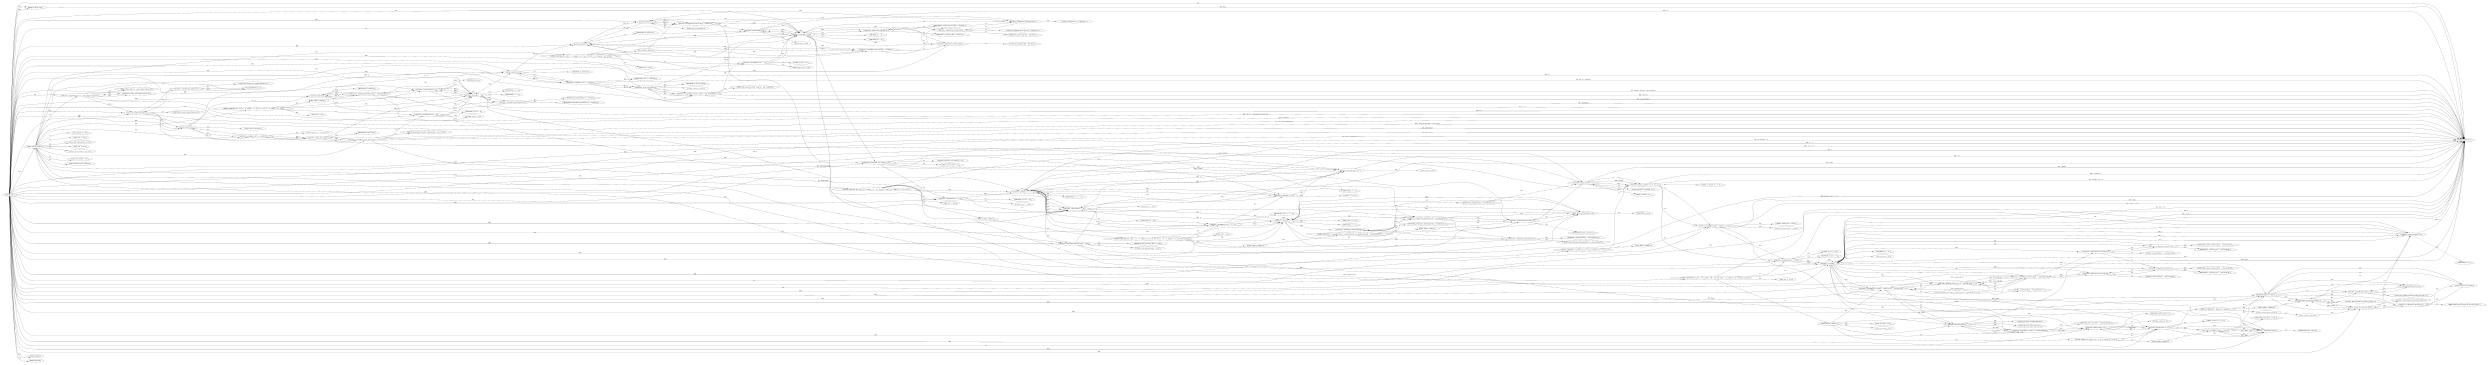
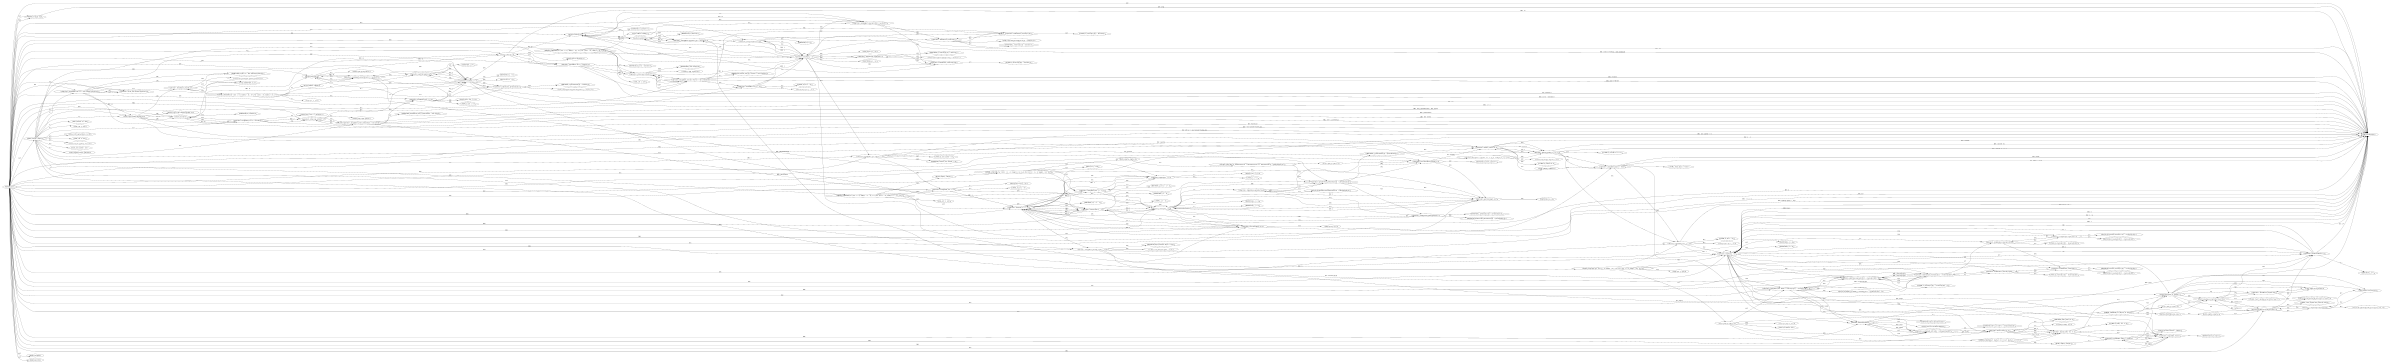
edge "(<operator>.fieldAccess,System.in)" -> "(<init>,new Scanner(System.in))": now "(<operator>.fieldAccess,System.in)" -> "(IDENTIFIER,sc,ANY sc = new Scanner(System.in))"
edge "(IDENTIFIER,n,n - 1)" -> "(<operator>.assignment,int j = i + 1)": now "(<operator>.addition,i + 1)" -> "(<operator>.assignment,int j = i + 1)"
node "(IDENTIFIER,bayus,bayus = false)": removed
